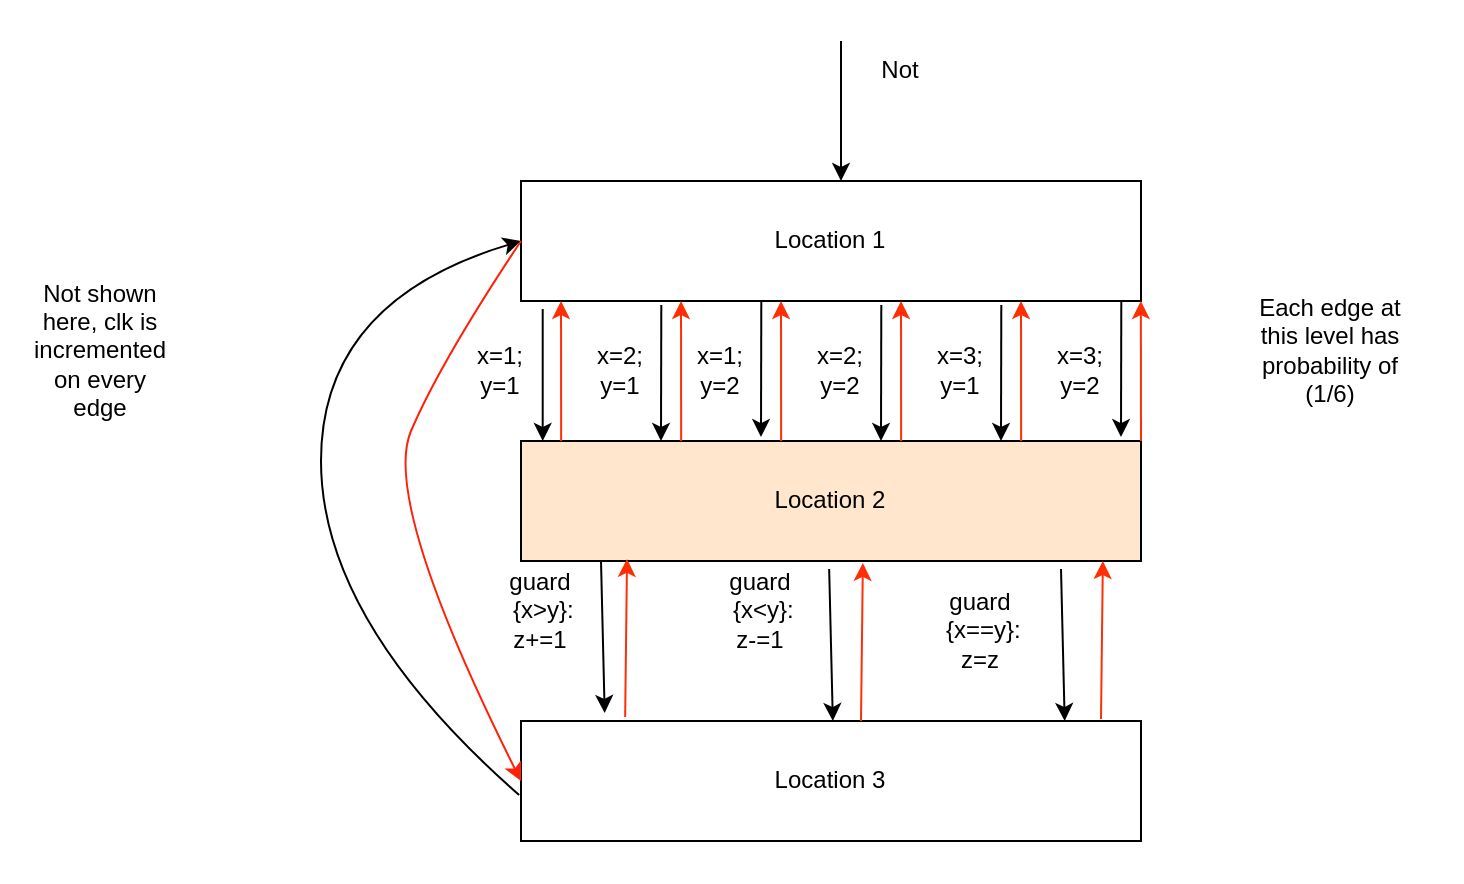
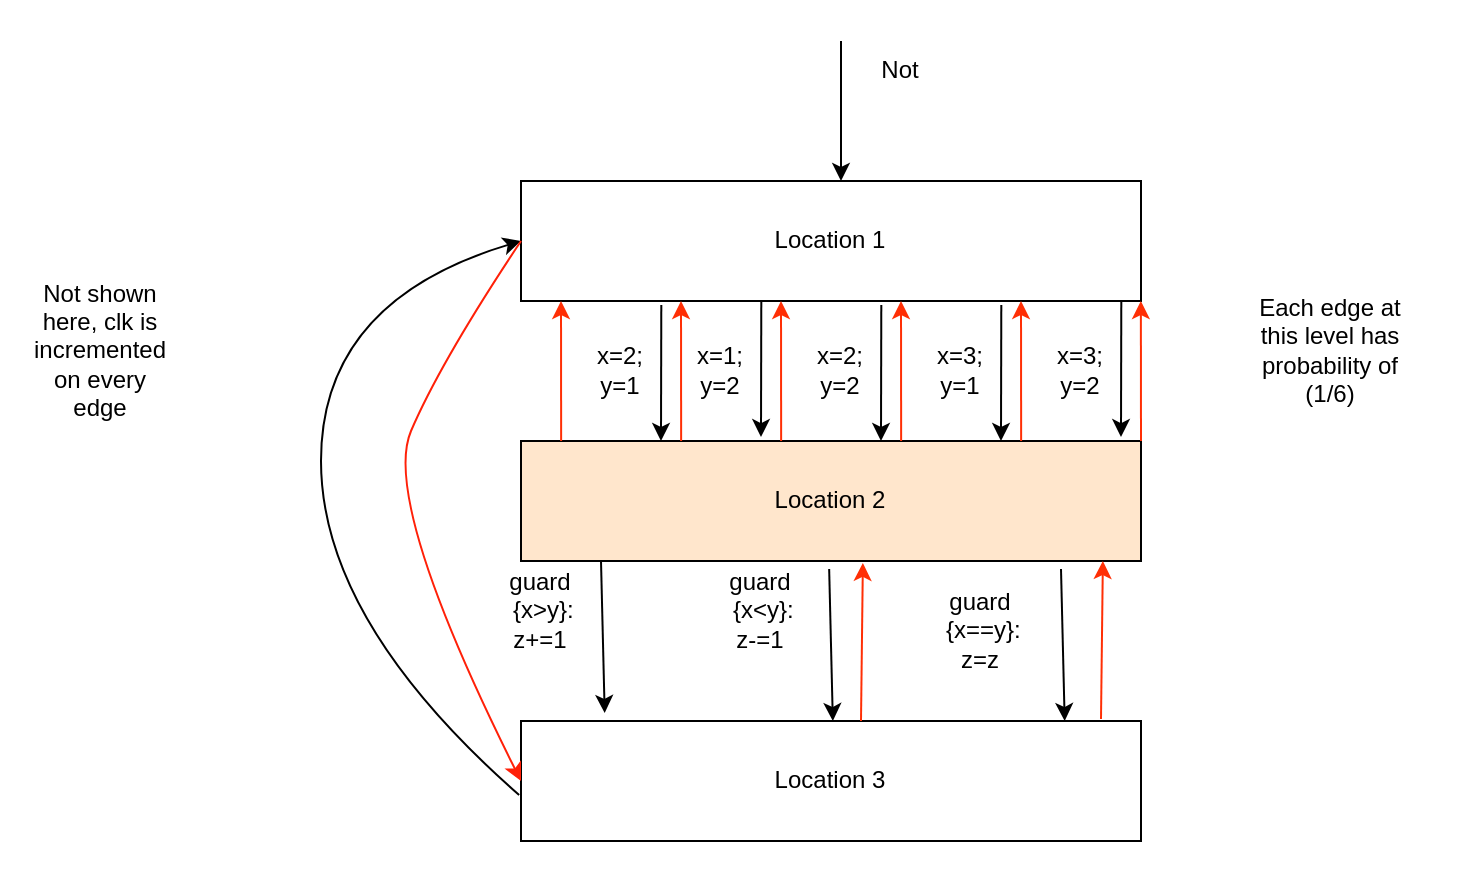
edge "Location 1" -> "Location 2": removed
node "x=1; y=1": removed
edge "Location 3" -> "Location 2": removed
